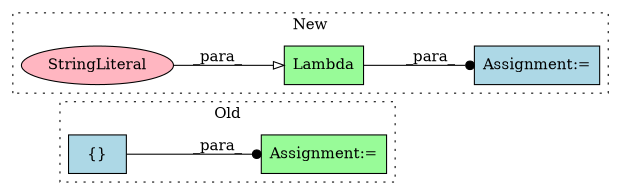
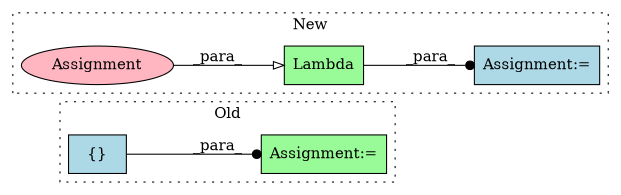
node "StringLiteral": label "StringLiteral" -> "Assignment"
